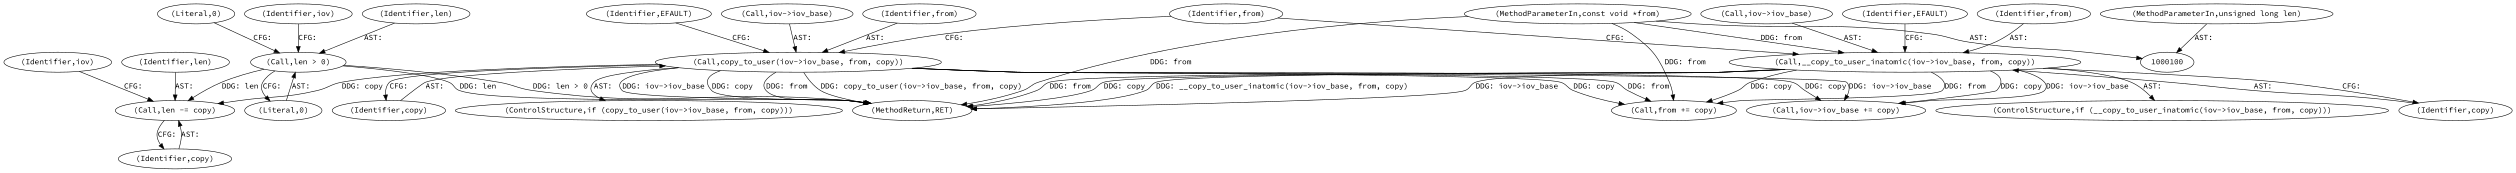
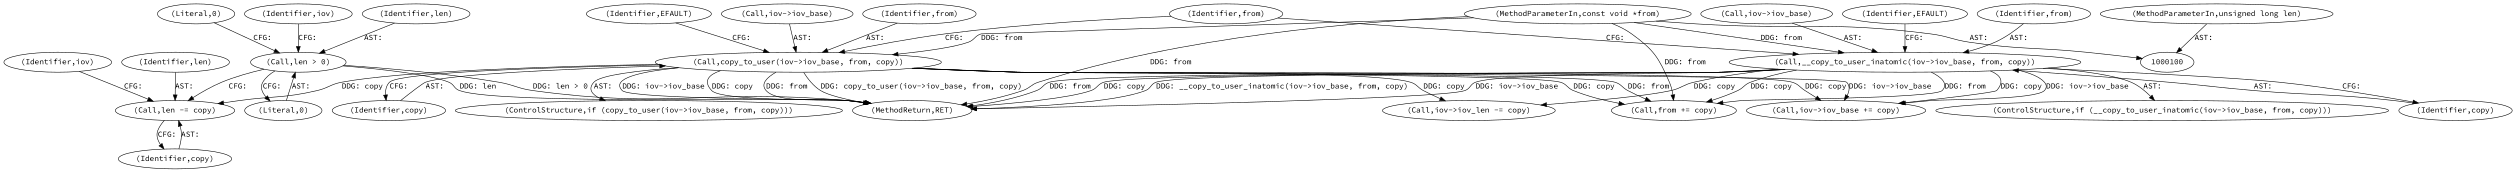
edge "(MethodParameterIn,const void *from)" -> "(Call,copy_to_user(iov->iov_base, from, copy))": added, label "DDG: from"
edge "(Call,len > 0)" -> "(Call,len -= copy)": label "DDG: len" -> "CFG: "
node "(Call,iov->iov_len -= copy)": added
